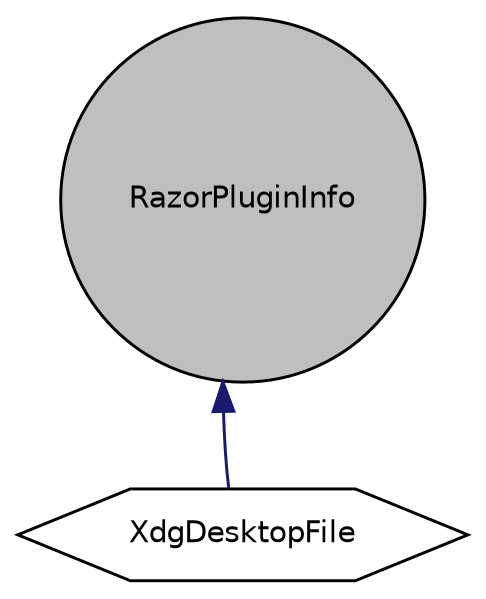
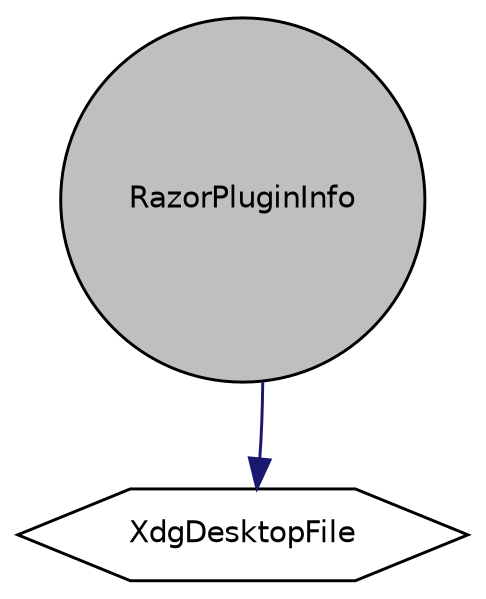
edge "XdgDesktopFile" -> "RazorPluginInfo": reversed
